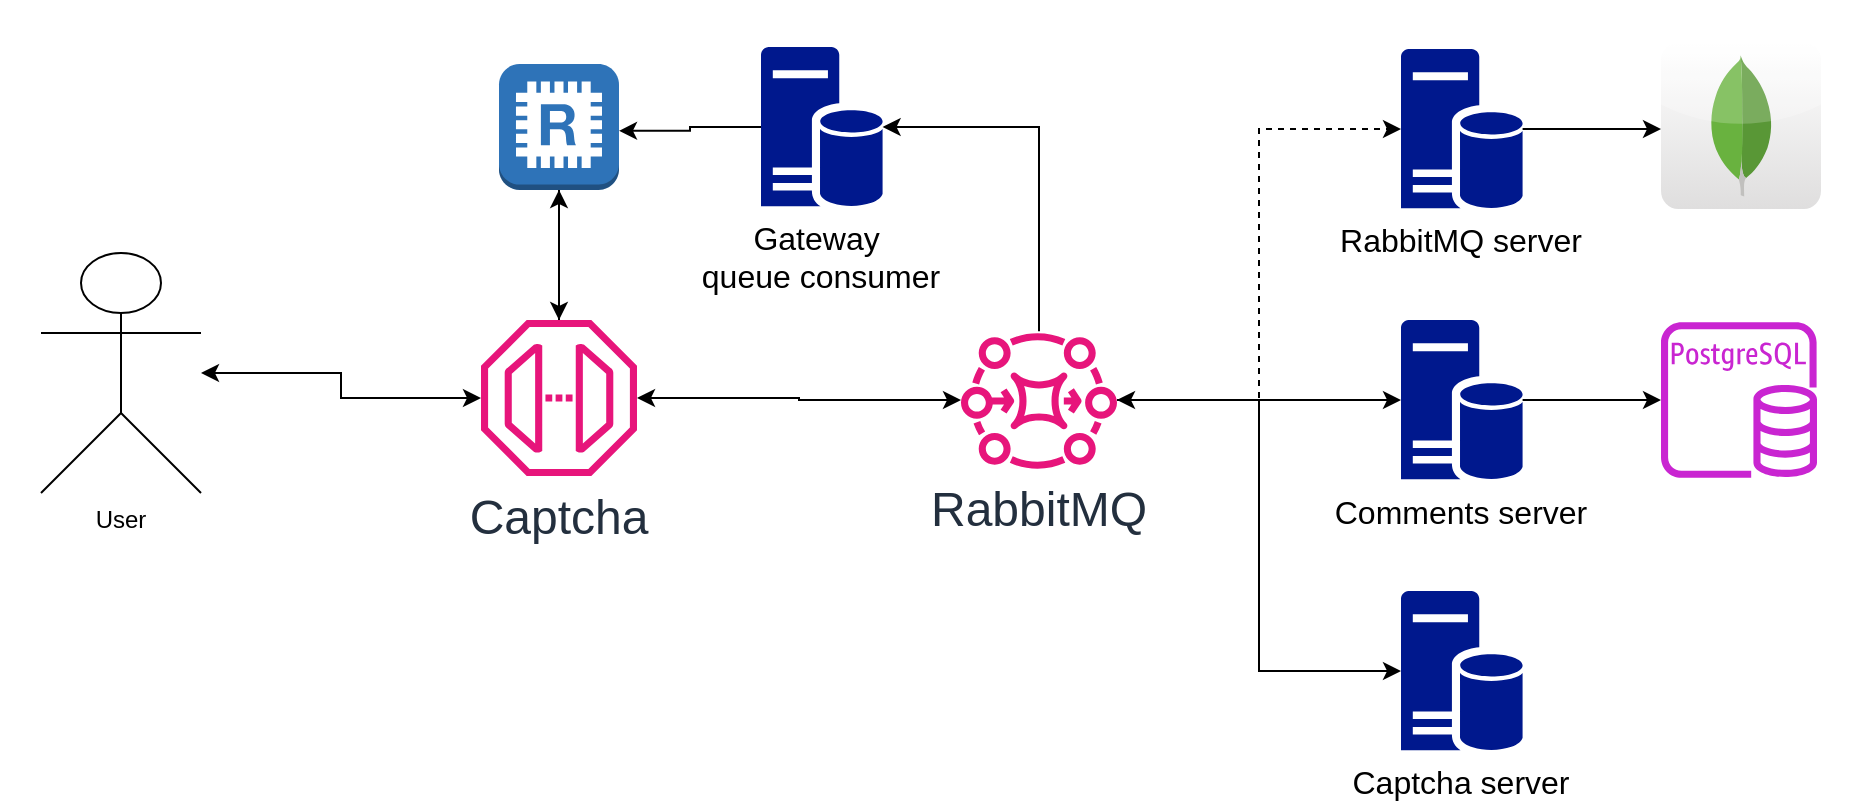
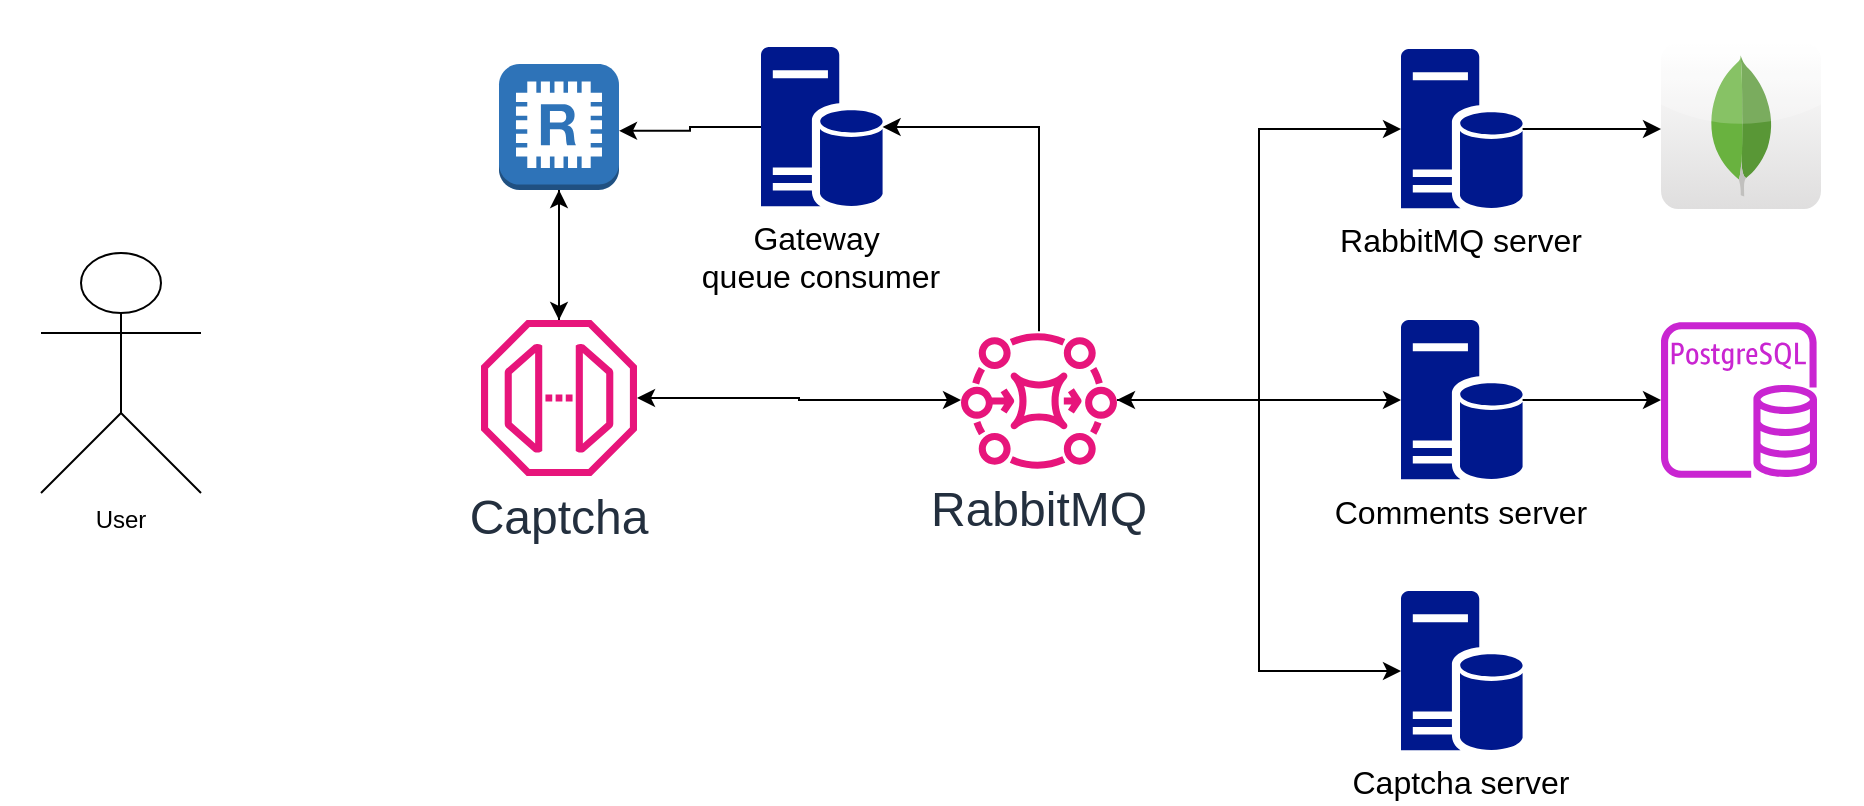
edge "RabbitMQ" -> "RabbitMQ server": style dashed -> solid
edge "User" -- "Captcha": removed
